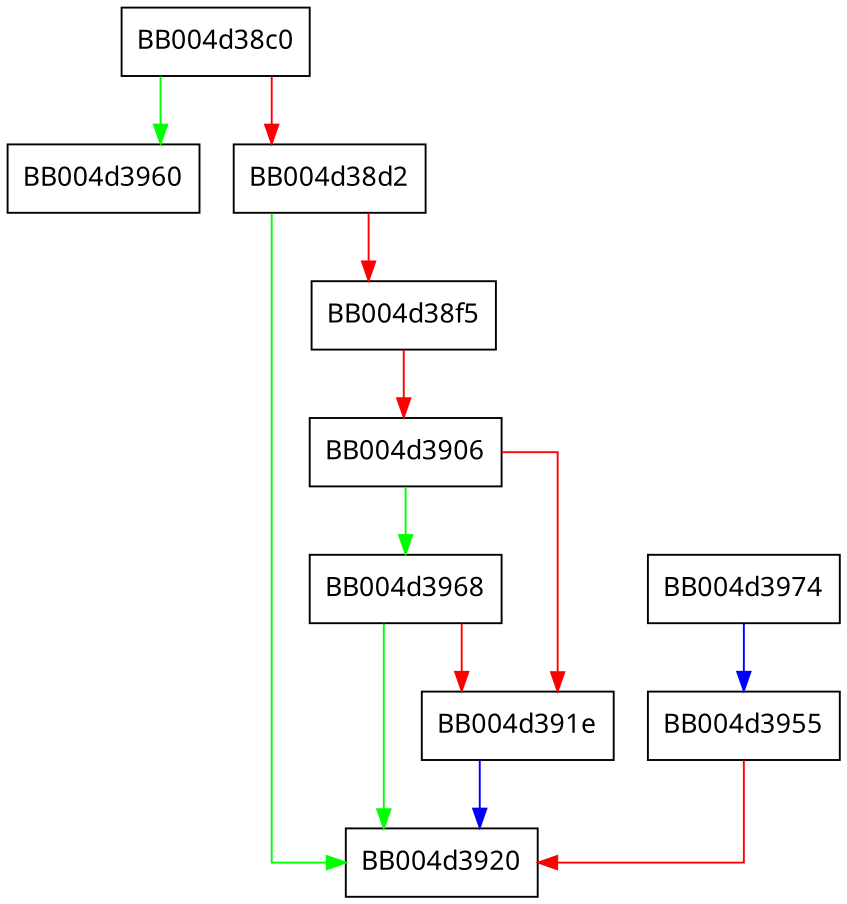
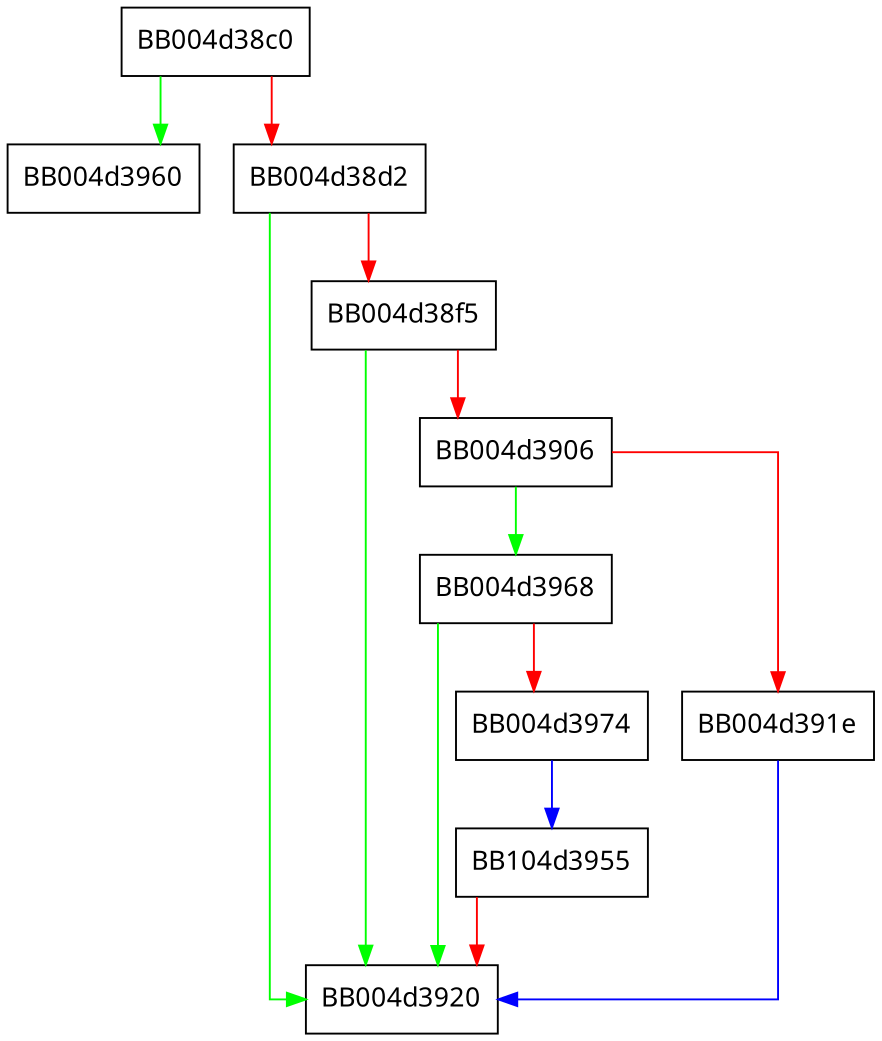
edge "BB004d38f5" -> "BB004d3920": added
edge "BB004d3968" -> "BB004d391e": now "BB004d3968" -> "BB004d3974"
node "BB004d3955": label "BB004d3955" -> "BB104d3955"
